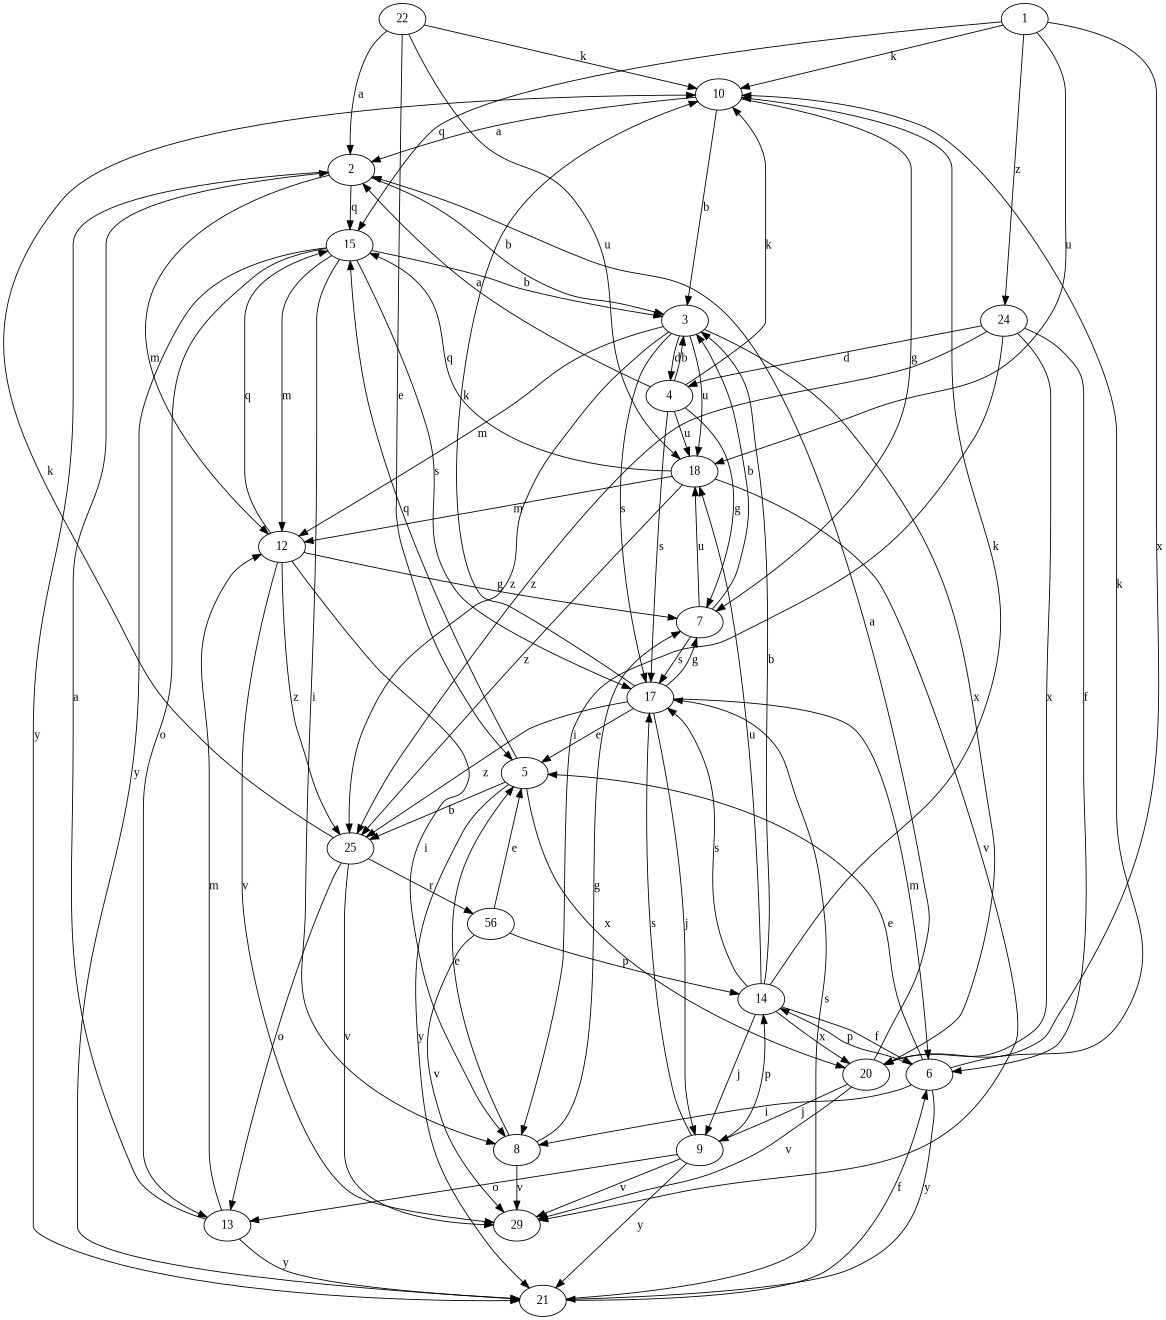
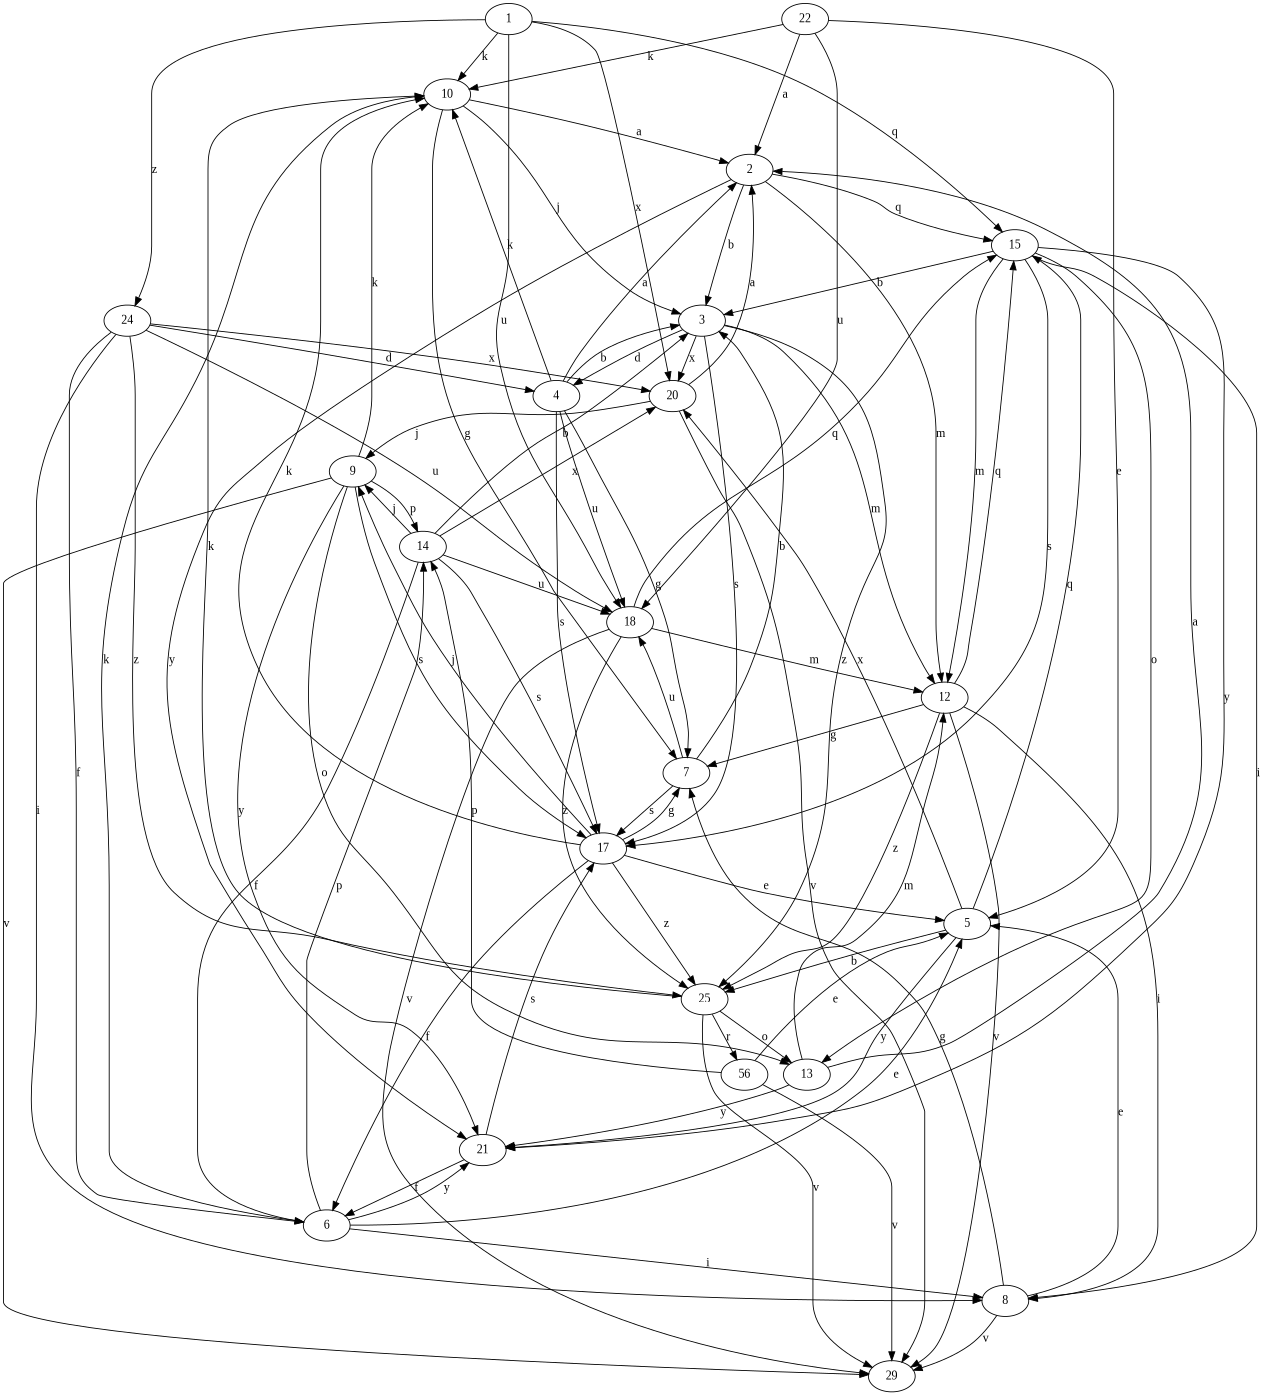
edge "10" -> "3": label "b" -> "j"
edge "3" -> "18": now "24" -> "18"
edge "14" -> "10": now "9" -> "10"
edge "17" -> "6": label "m" -> "f"
